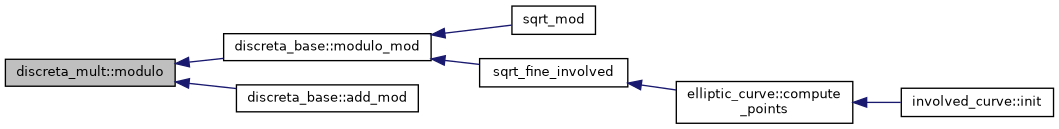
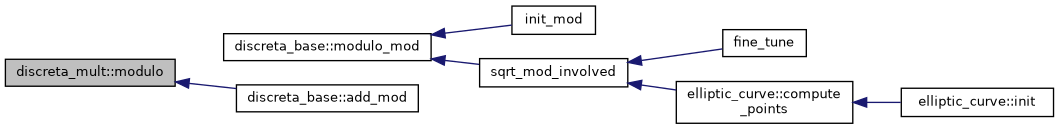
node "sqrt_mod": label "sqrt_mod" -> "init_mod"
node "fine_tune": added
edge "discreta_base::modulo_mod" -> "discreta_mult::modulo": removed
node "sqrt_fine_involved": label "sqrt_fine_involved" -> "sqrt_mod_involved"
node "involved_curve::init": label "involved_curve::init" -> "elliptic_curve::init"
